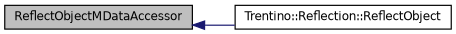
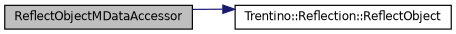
edge "Trentino::Reflection::ReflectObject" -> "ReflectObjectMDataAccessor": reversed
